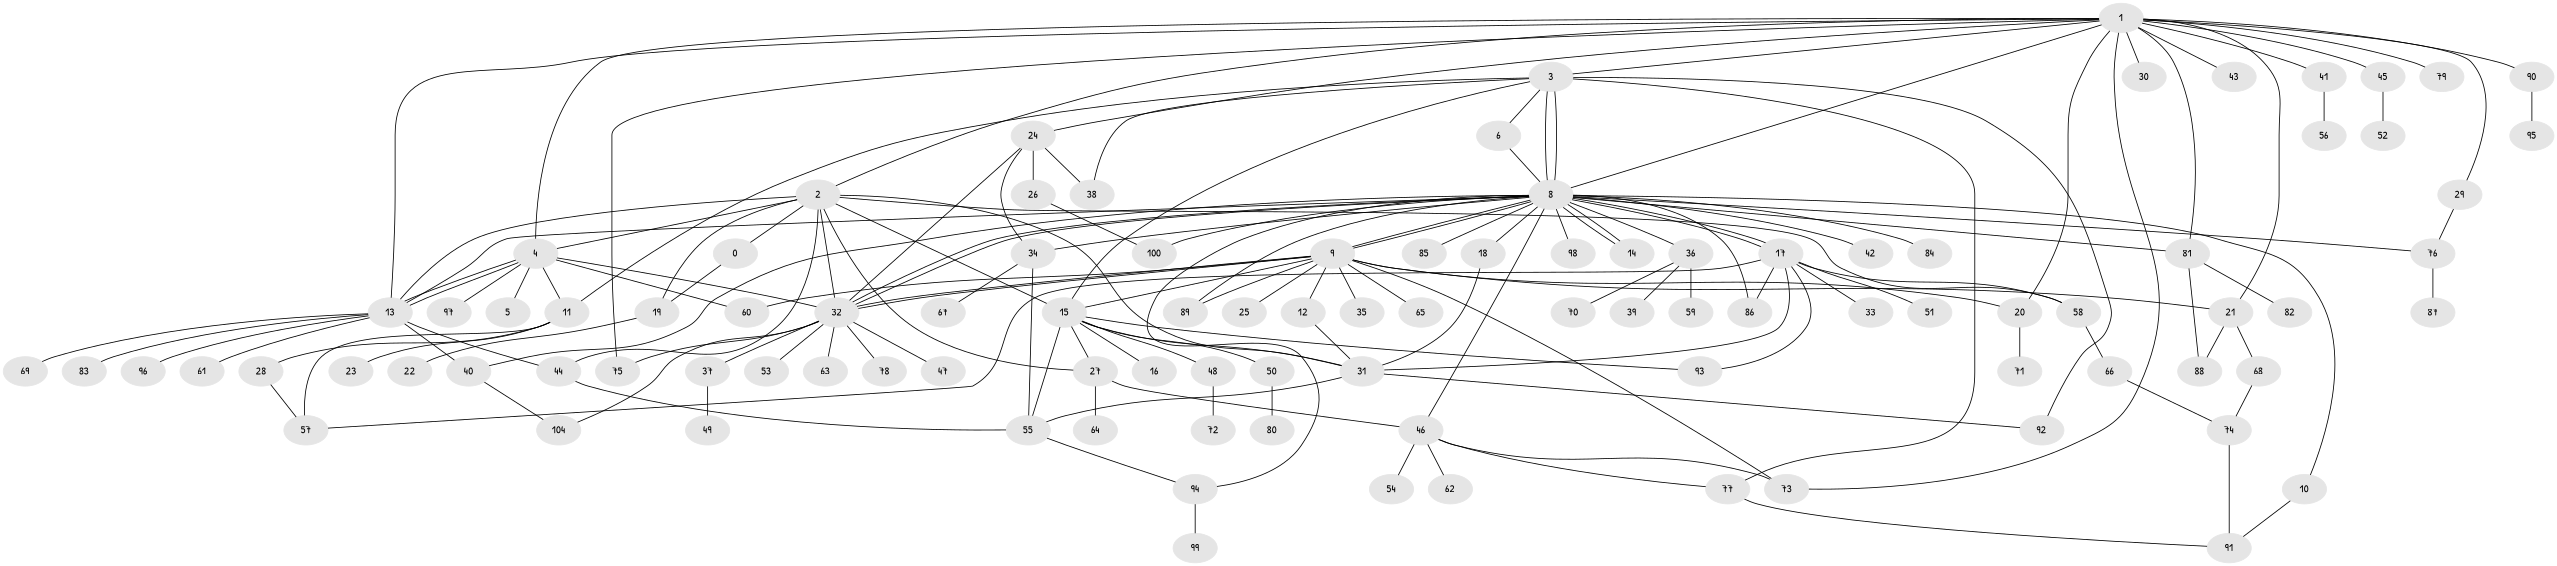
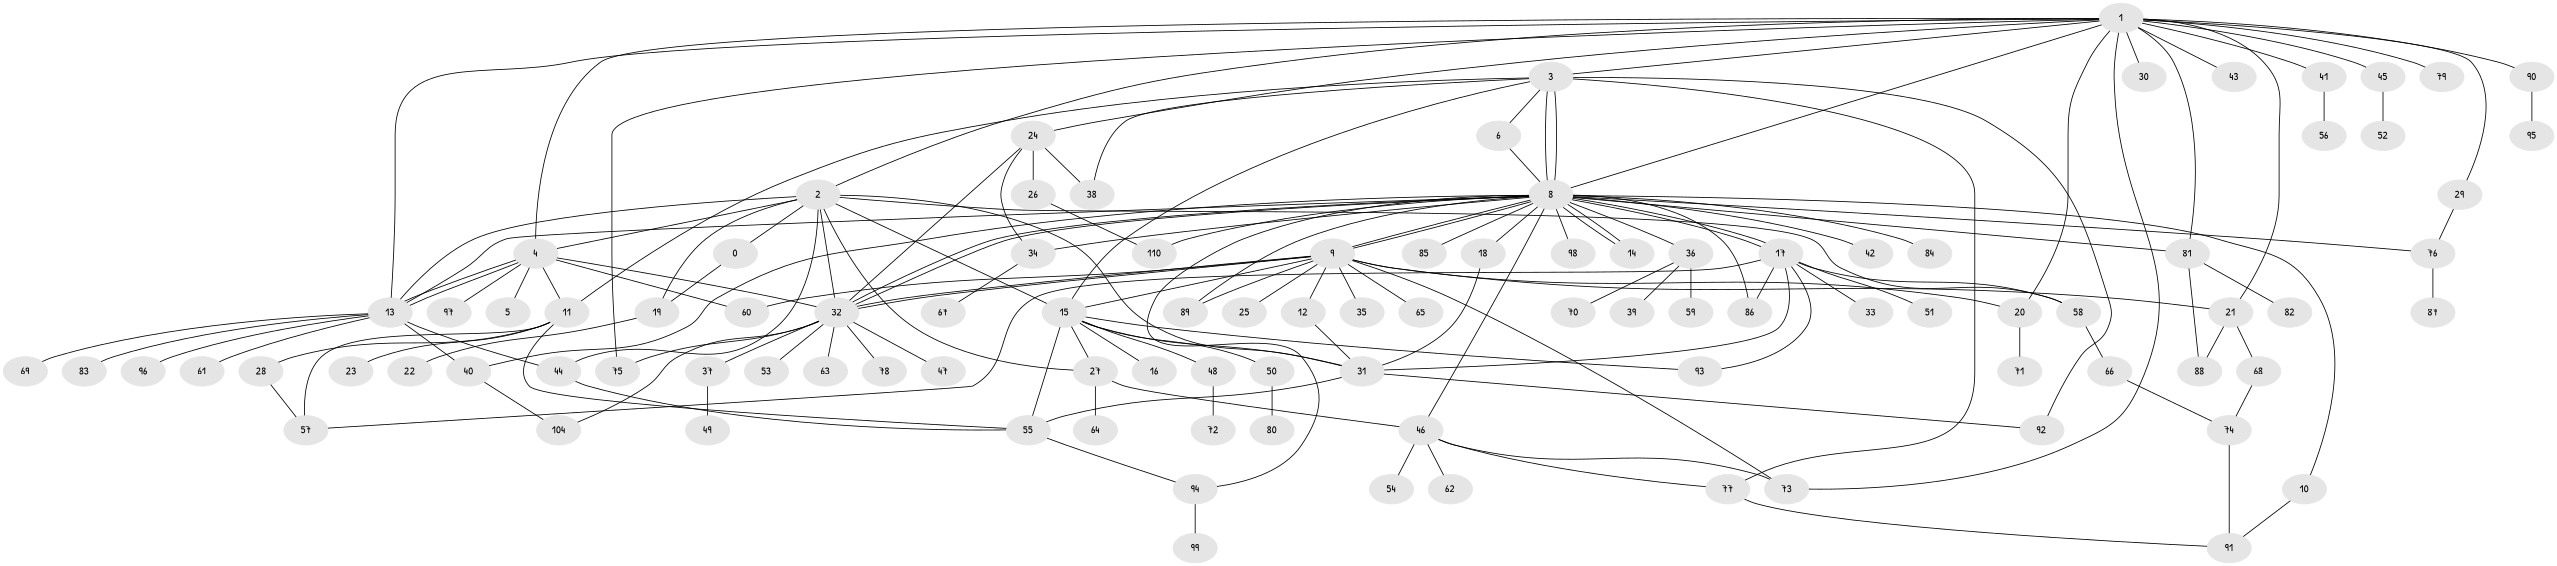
node "100": label "100" -> "110"
edge "34" -- "55": now "11" -- "55"
